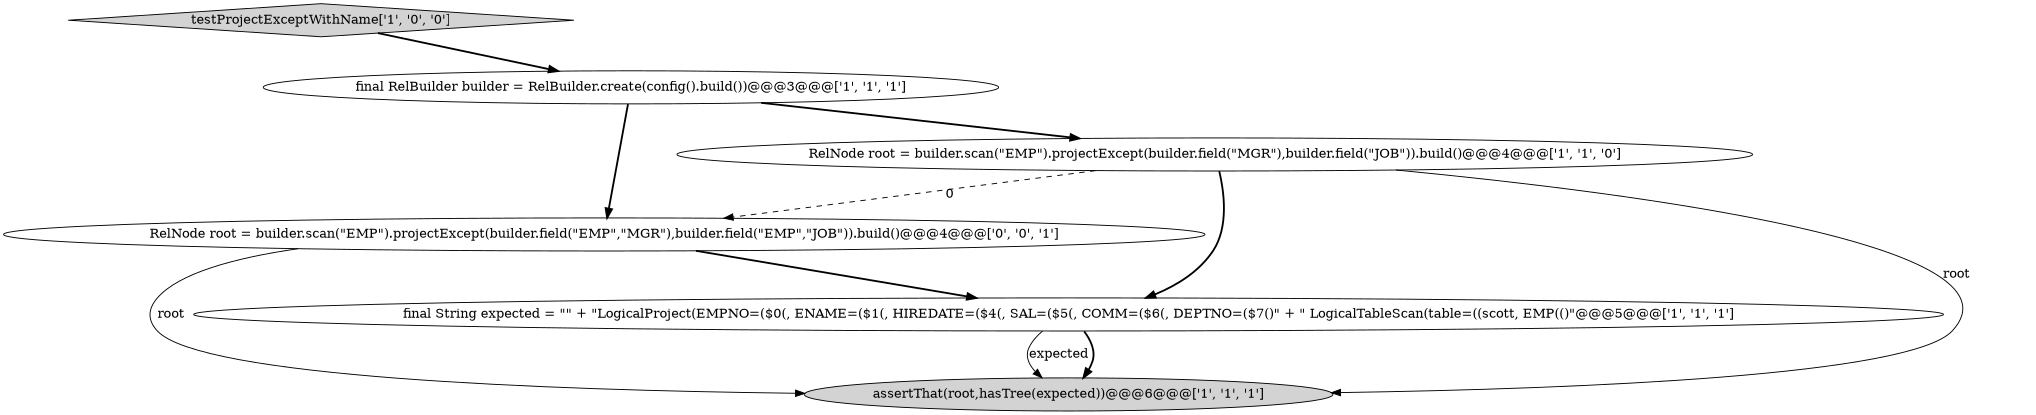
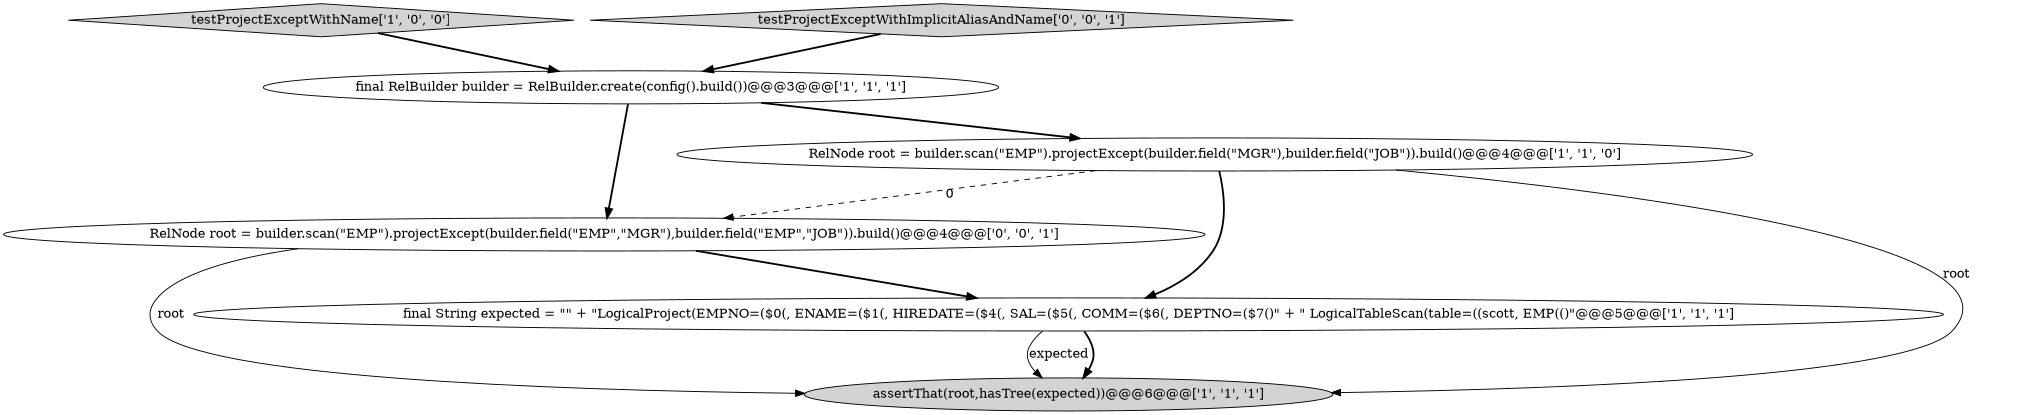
node "testProjectExceptWithImplicitAliasAndName['0', '0', '1']": added
